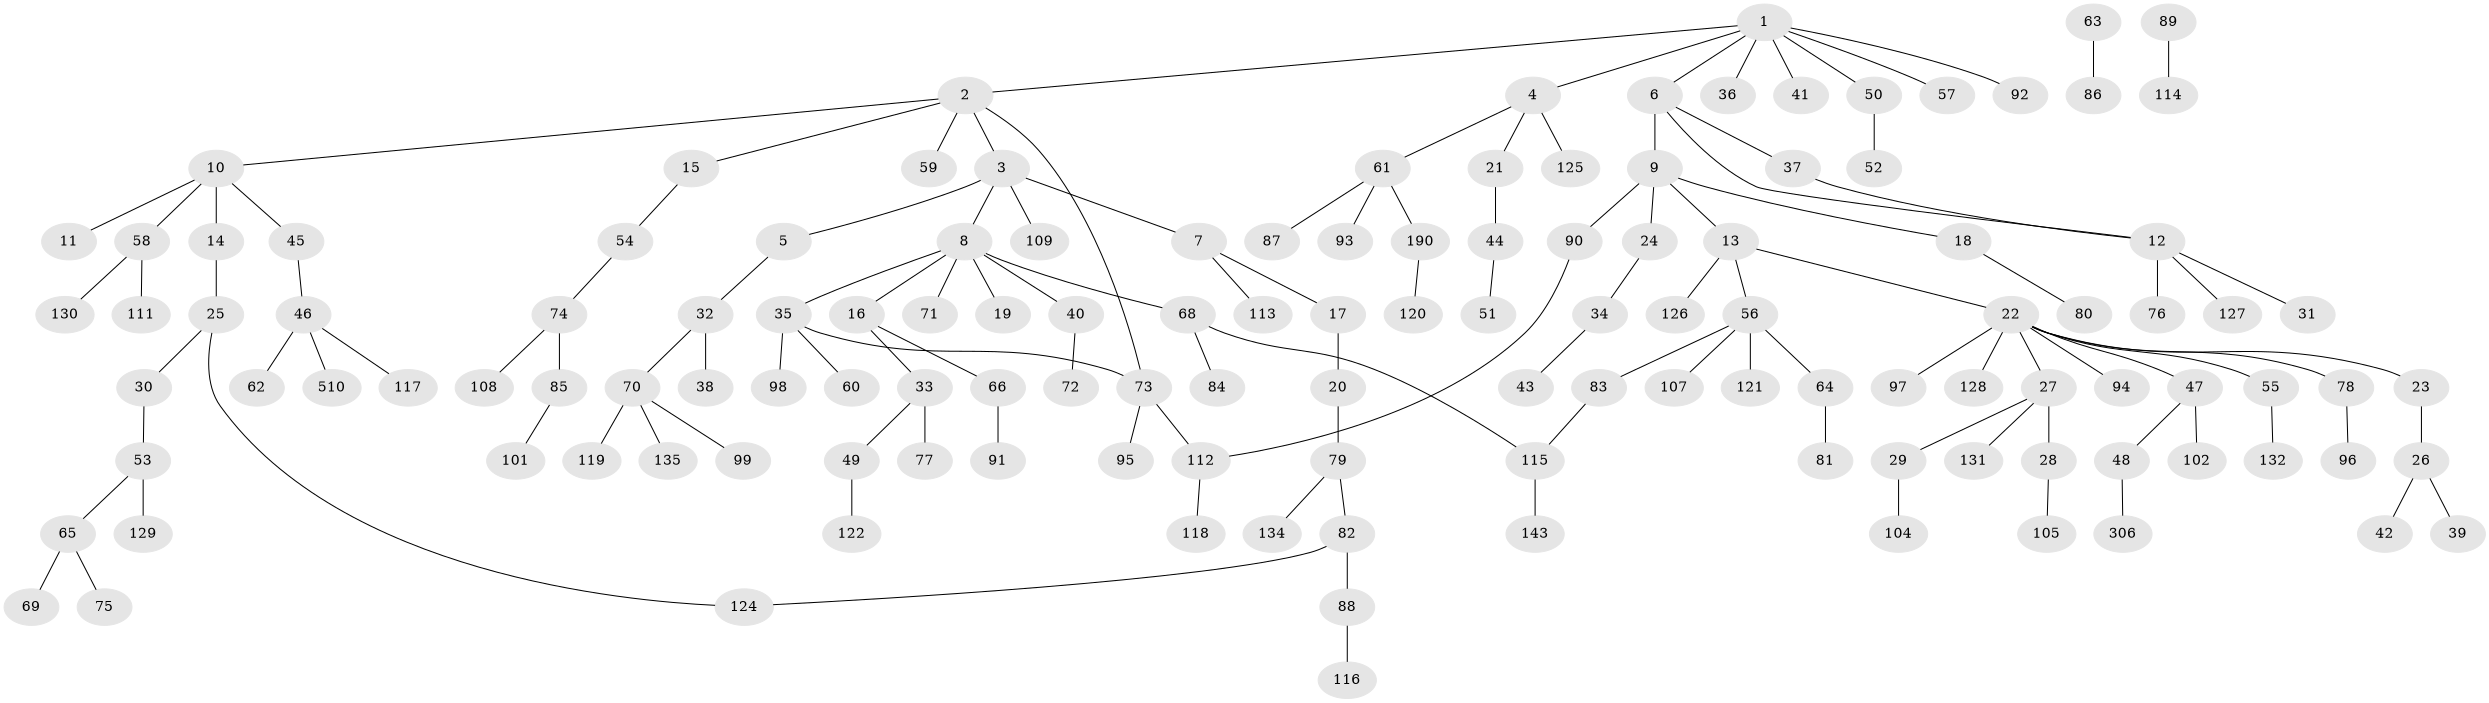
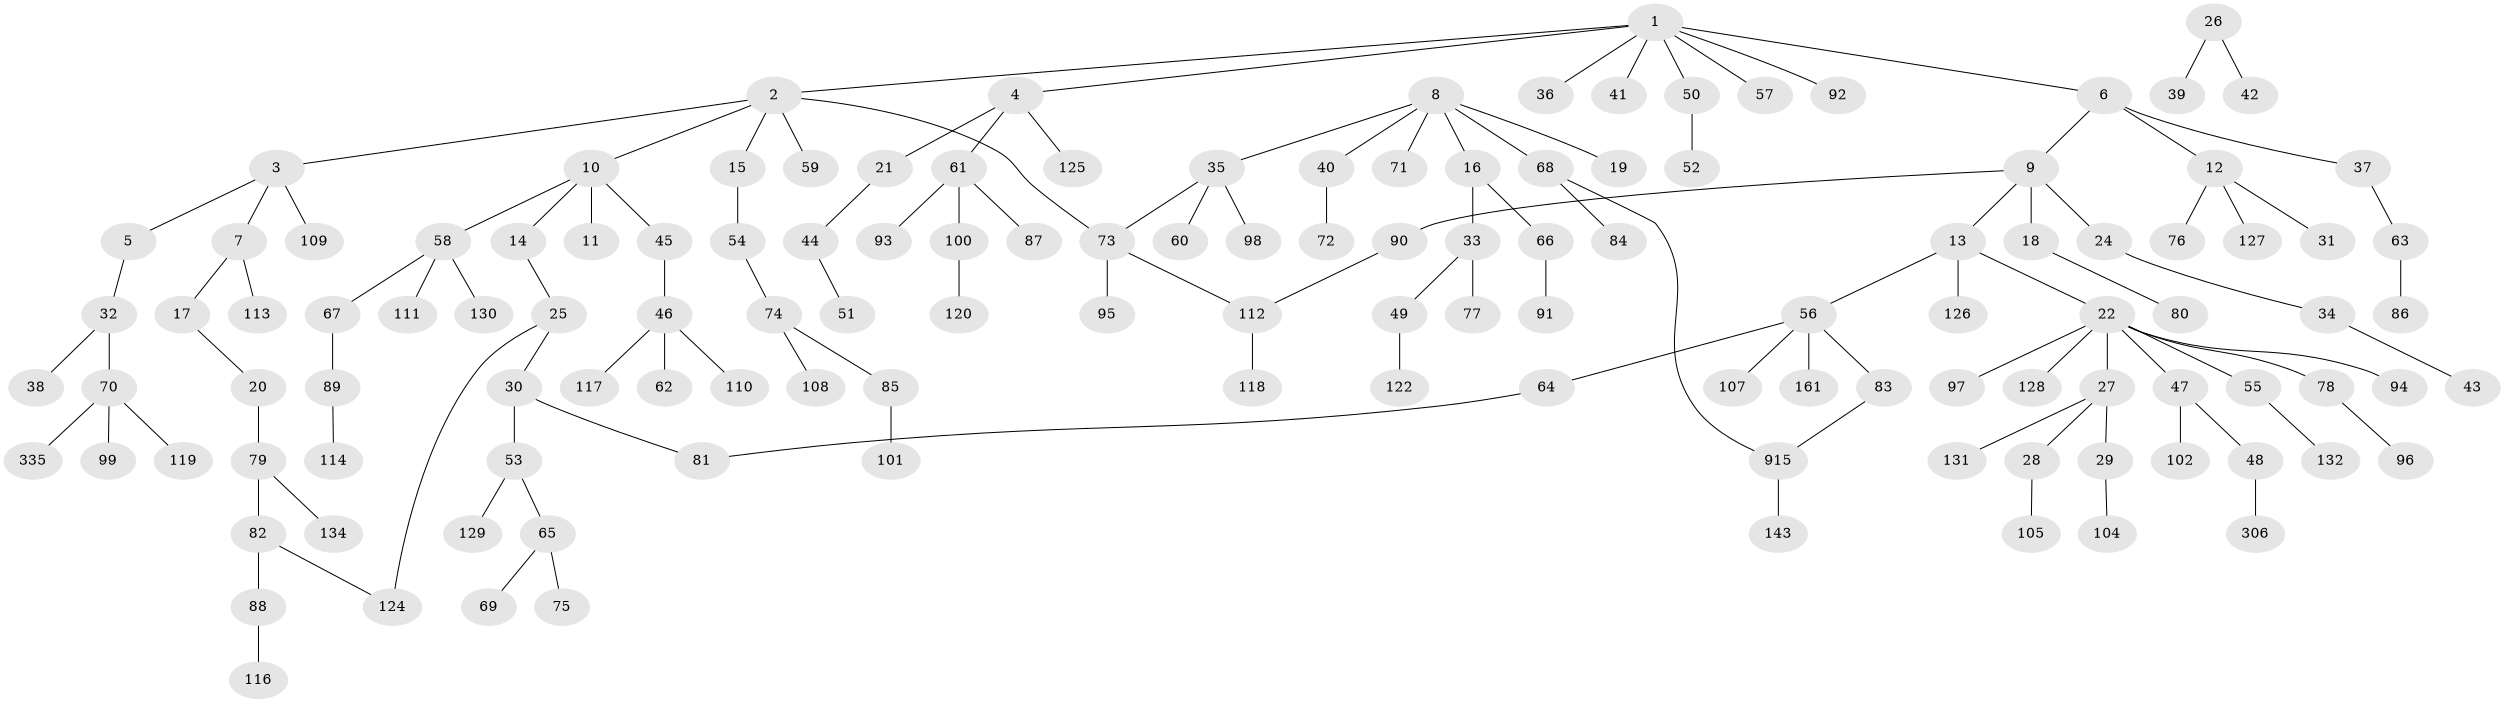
edge "37" -- "12": now "37" -- "63"
edge "3" -- "8": removed
node "190": label "190" -> "100"
node "67": added
node "510": label "510" -> "110"
node "121": label "121" -> "161"
node "23": removed
edge "30" -- "81": added
node "135": label "135" -> "335"
node "115": label "115" -> "915"
